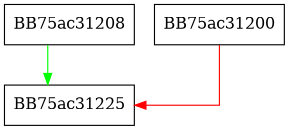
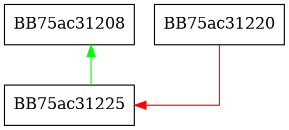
node "BB75ac31200": label "BB75ac31200" -> "BB75ac31220"
edge "BB75ac31208" -> "BB75ac31225": reversed
